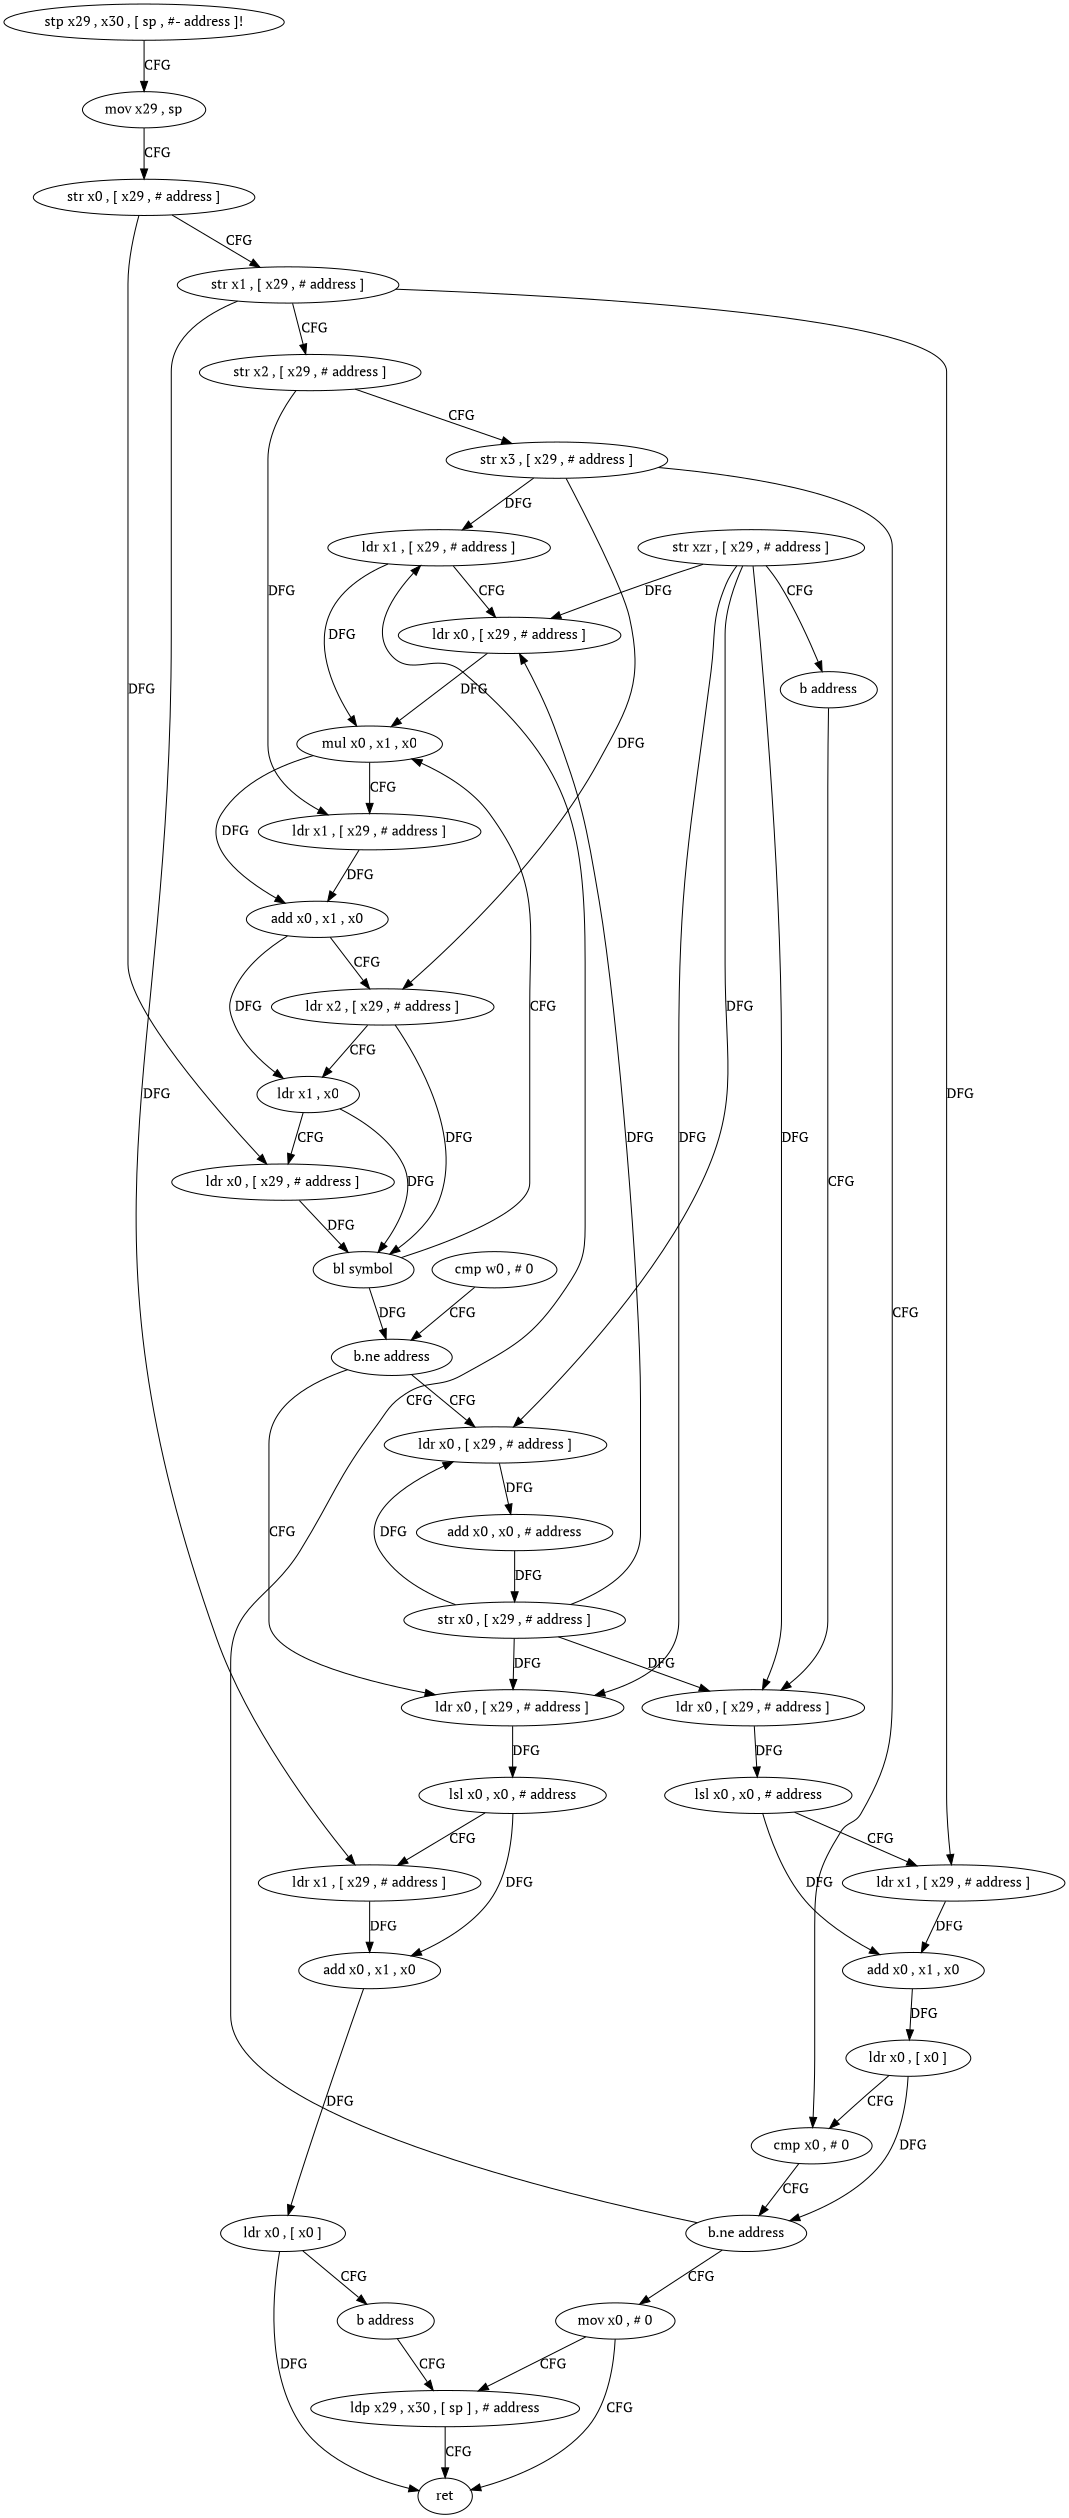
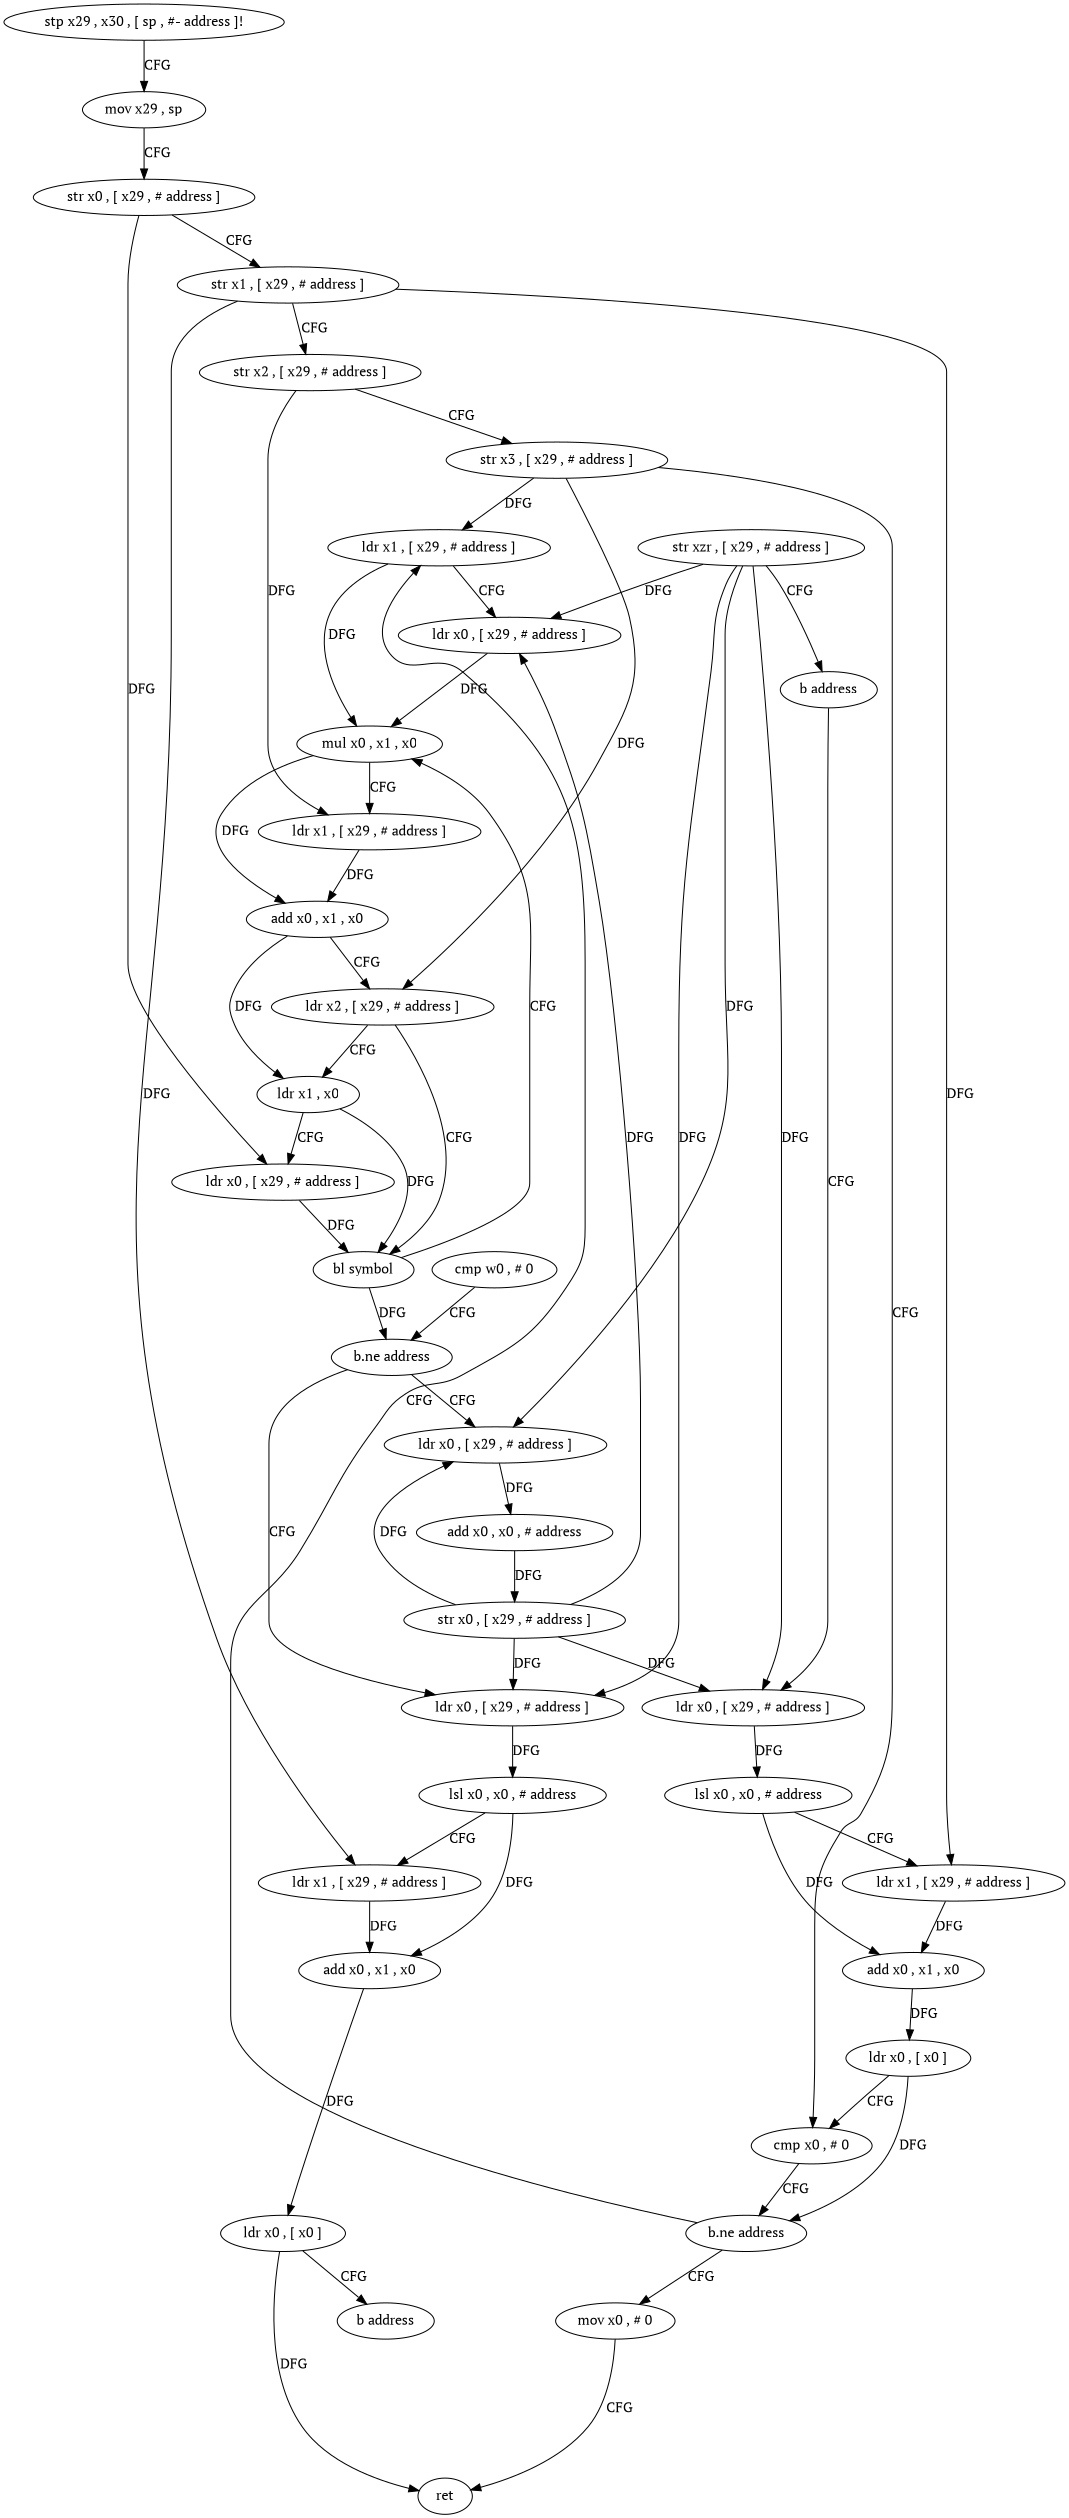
edge "ldr x2 , [ x29 , # address ]" -> "bl symbol": label "DFG" -> "CFG"
node "ldp x29 , x30 , [ sp ] , # address": removed
